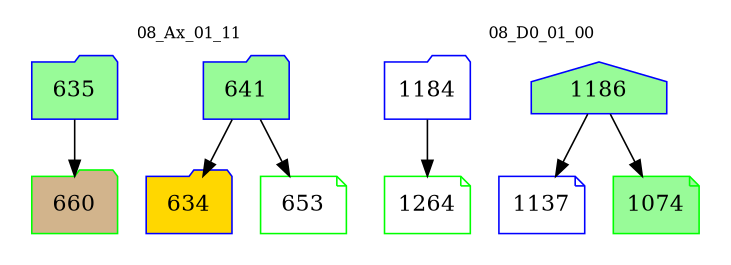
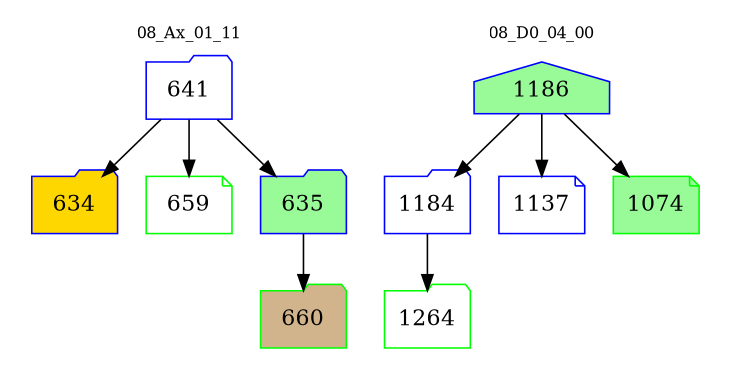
cluster "08_D0_01_00": label "08_D0_01_00" -> "08_D0_04_00"
node "641": fillcolor palegreen -> white
edge "1186" -> "1184": added
edge "641" -> "635": added
node "653": label "653" -> "659"
node "1264": shape note -> folder
